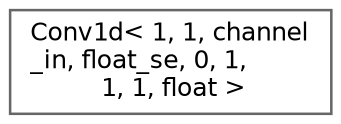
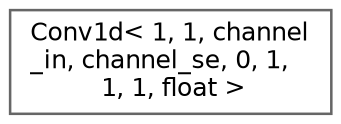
node "Conv1d< 1, 1, channel _in, float_se, 0, 1, 1, 1, float >": label "Conv1d< 1, 1, channel _in, float_se, 0, 1, 1, 1, float >" -> "Conv1d< 1, 1, channel _in, channel_se, 0, 1, 1, 1, float >"
